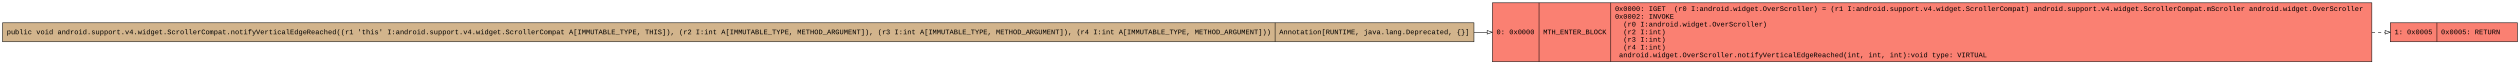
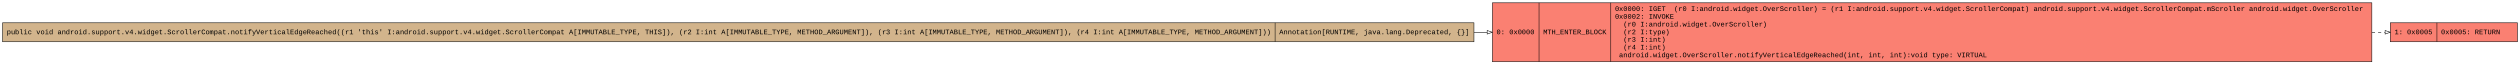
node "0: 0x0000": text "(r2 I:int)" -> "(r2 I:type)"
